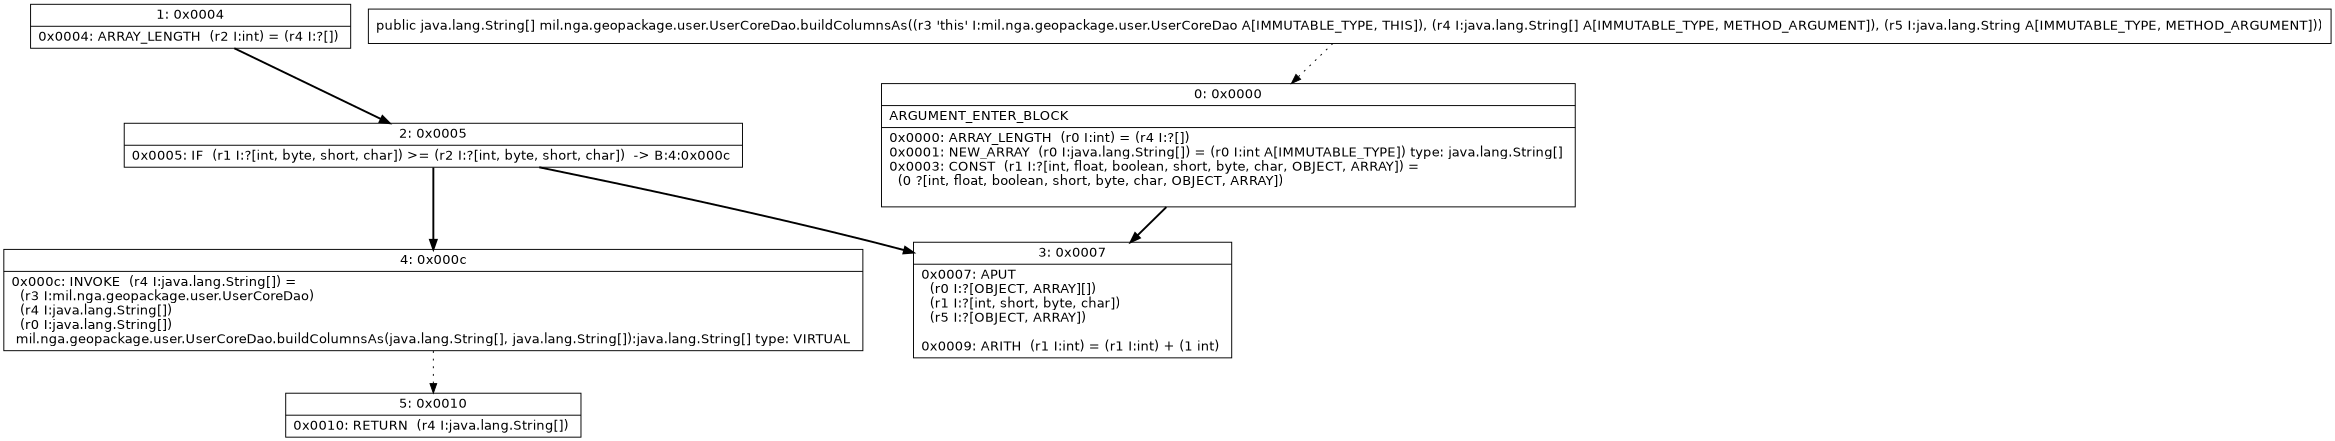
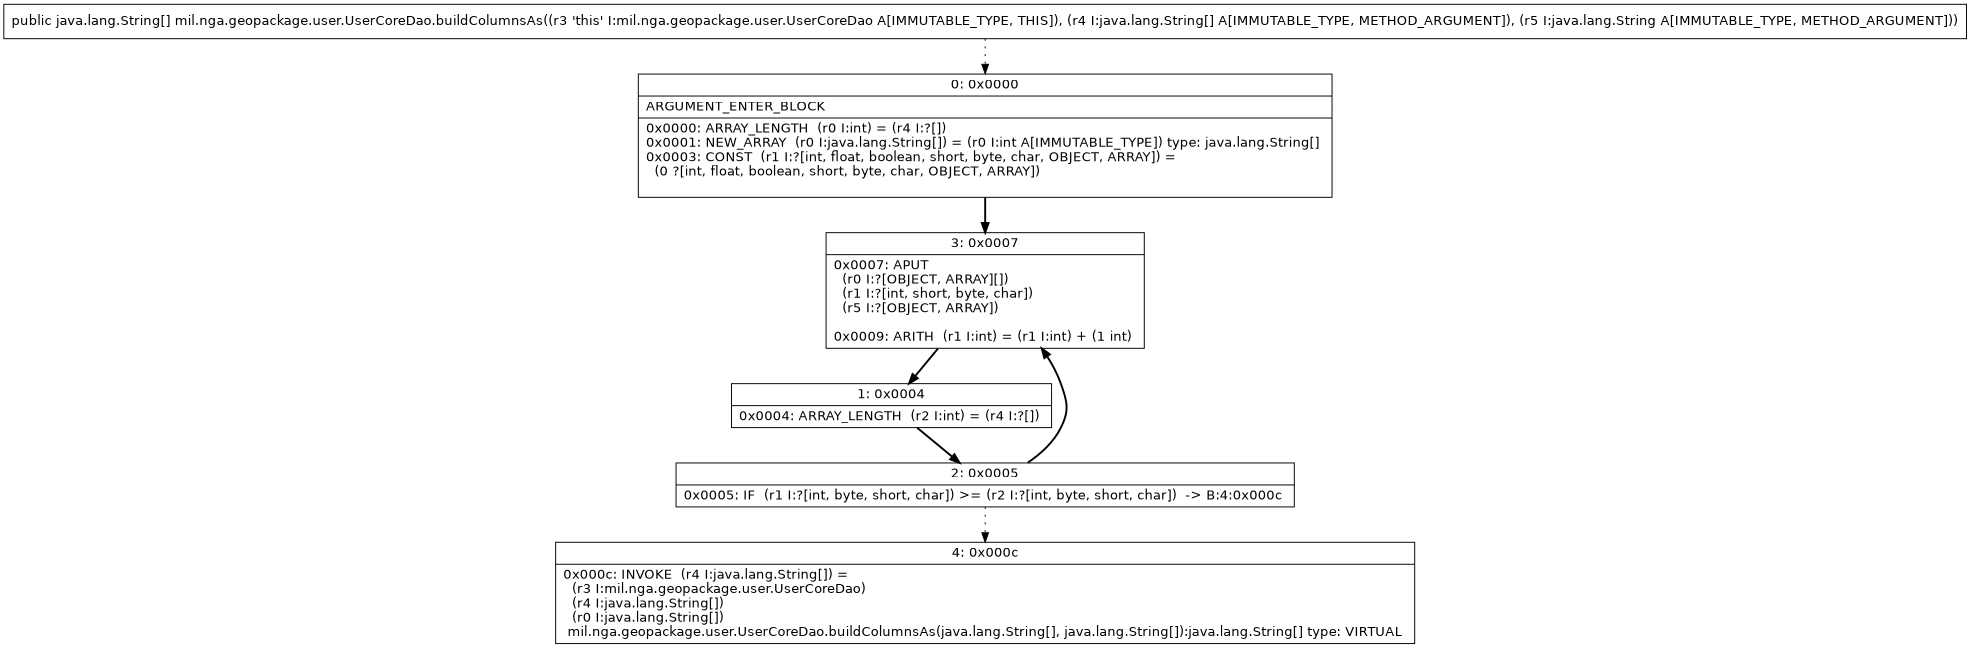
edge "2: 0x0005" -> "4: 0x000c": style bold -> dotted
edge "3: 0x0007" -> "1: 0x0004": added
node "5: 0x0010": removed
